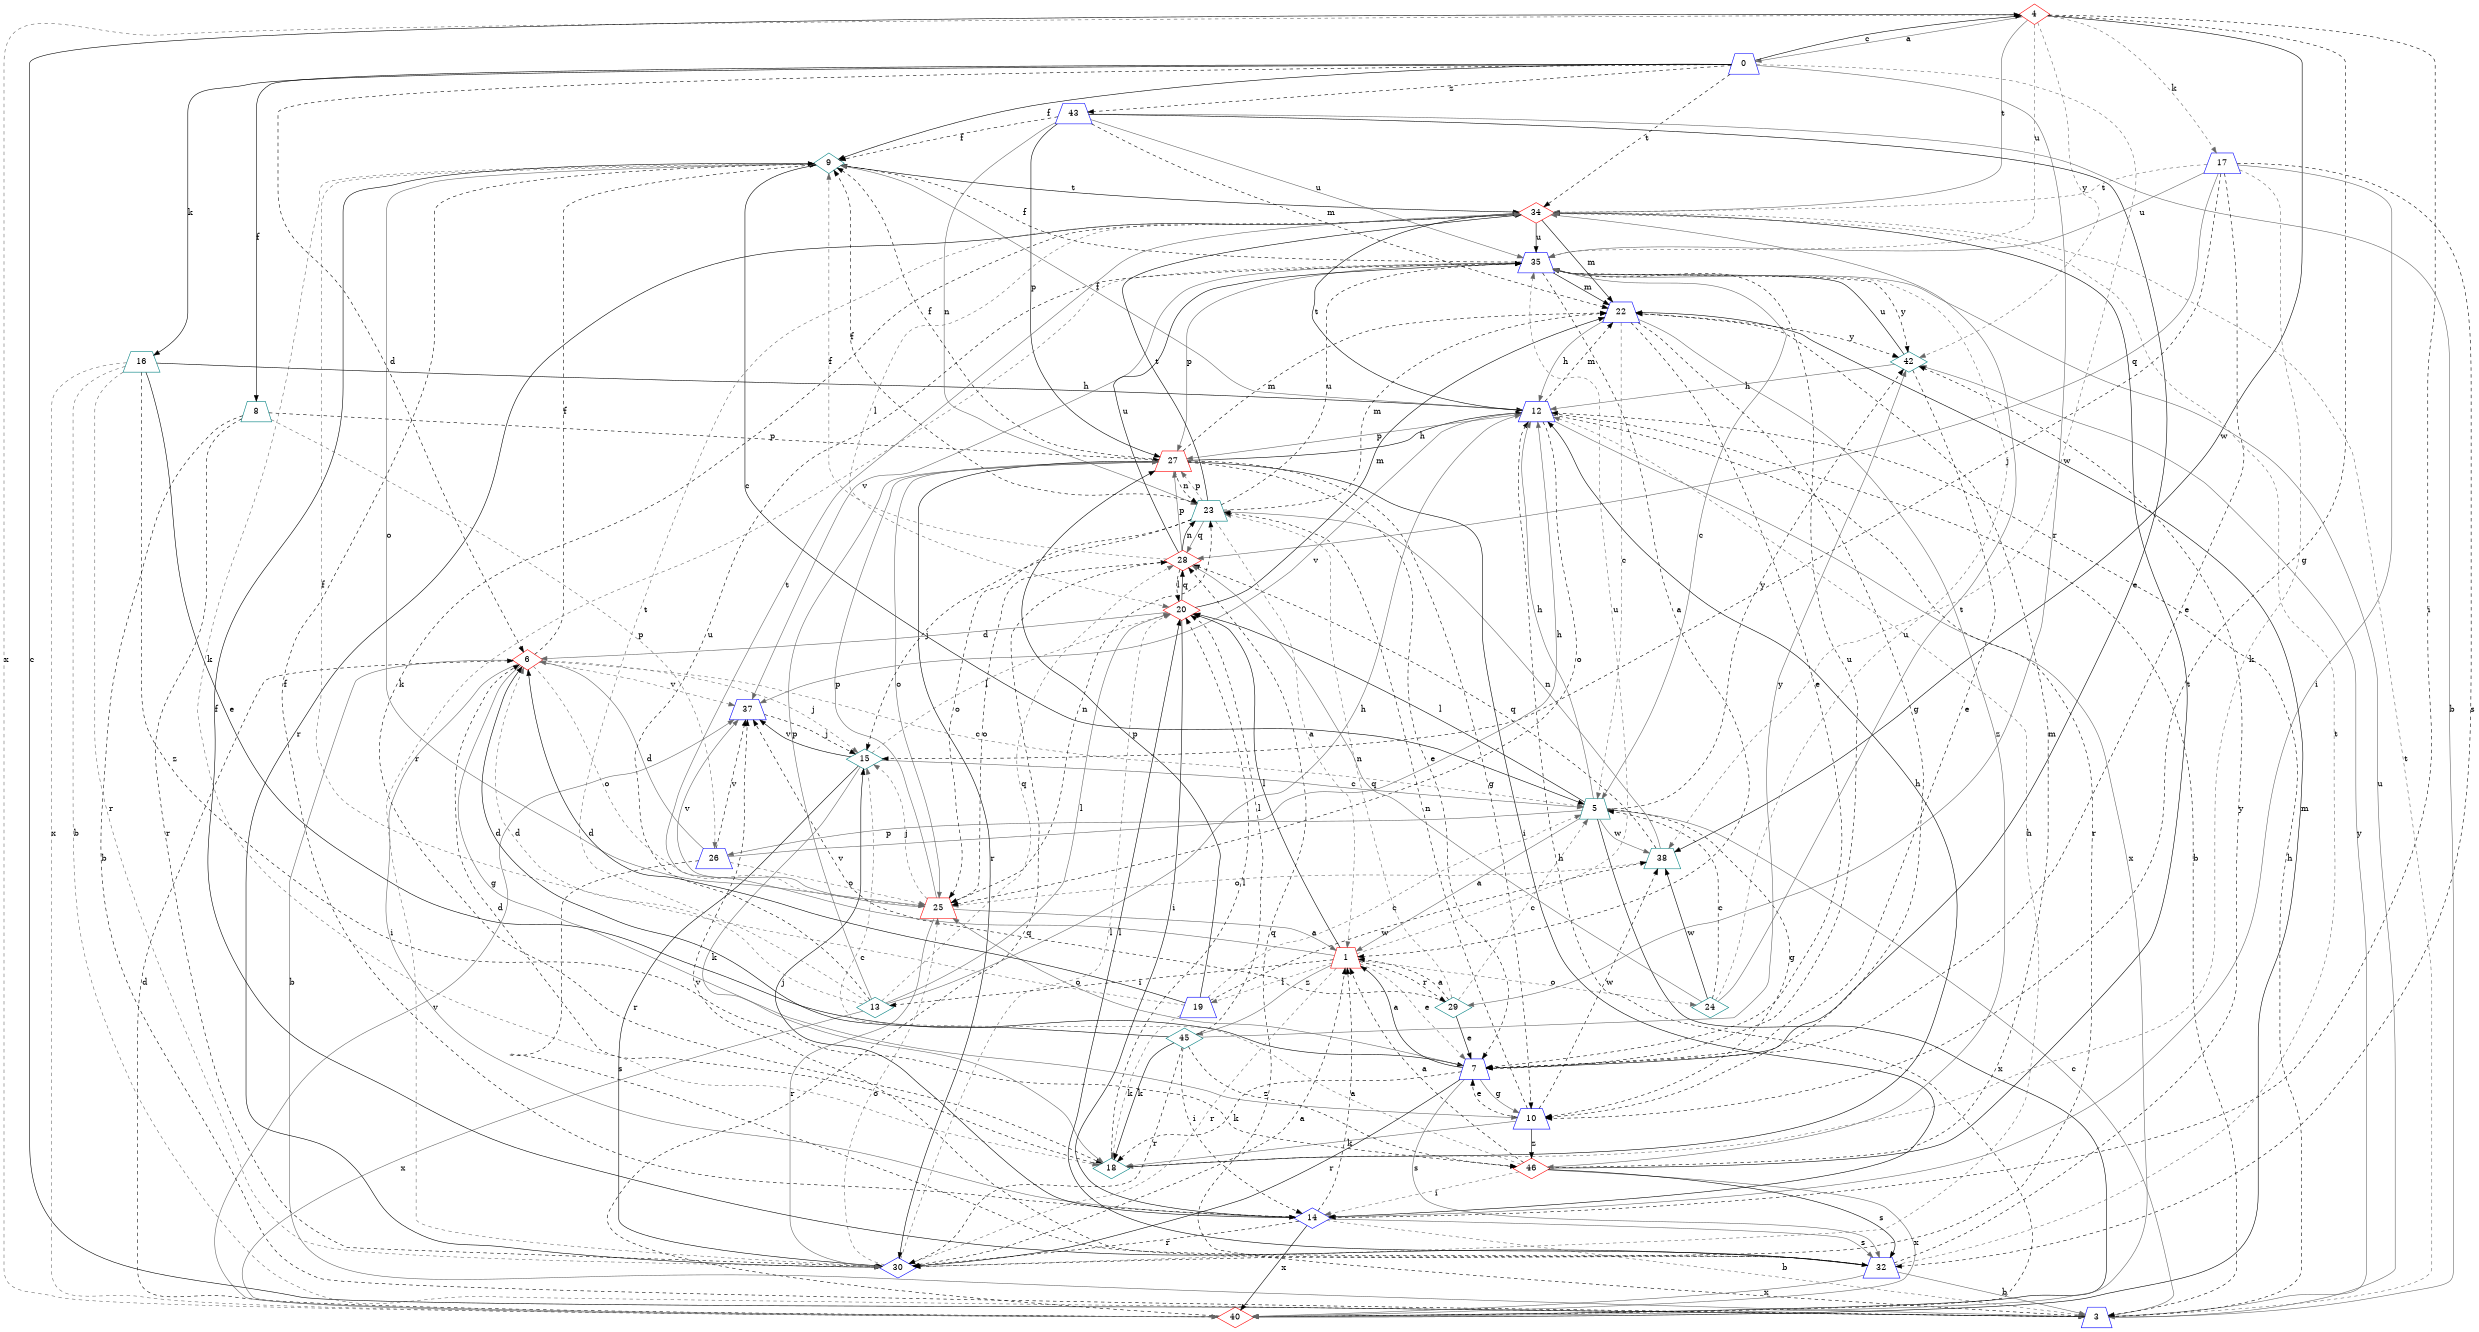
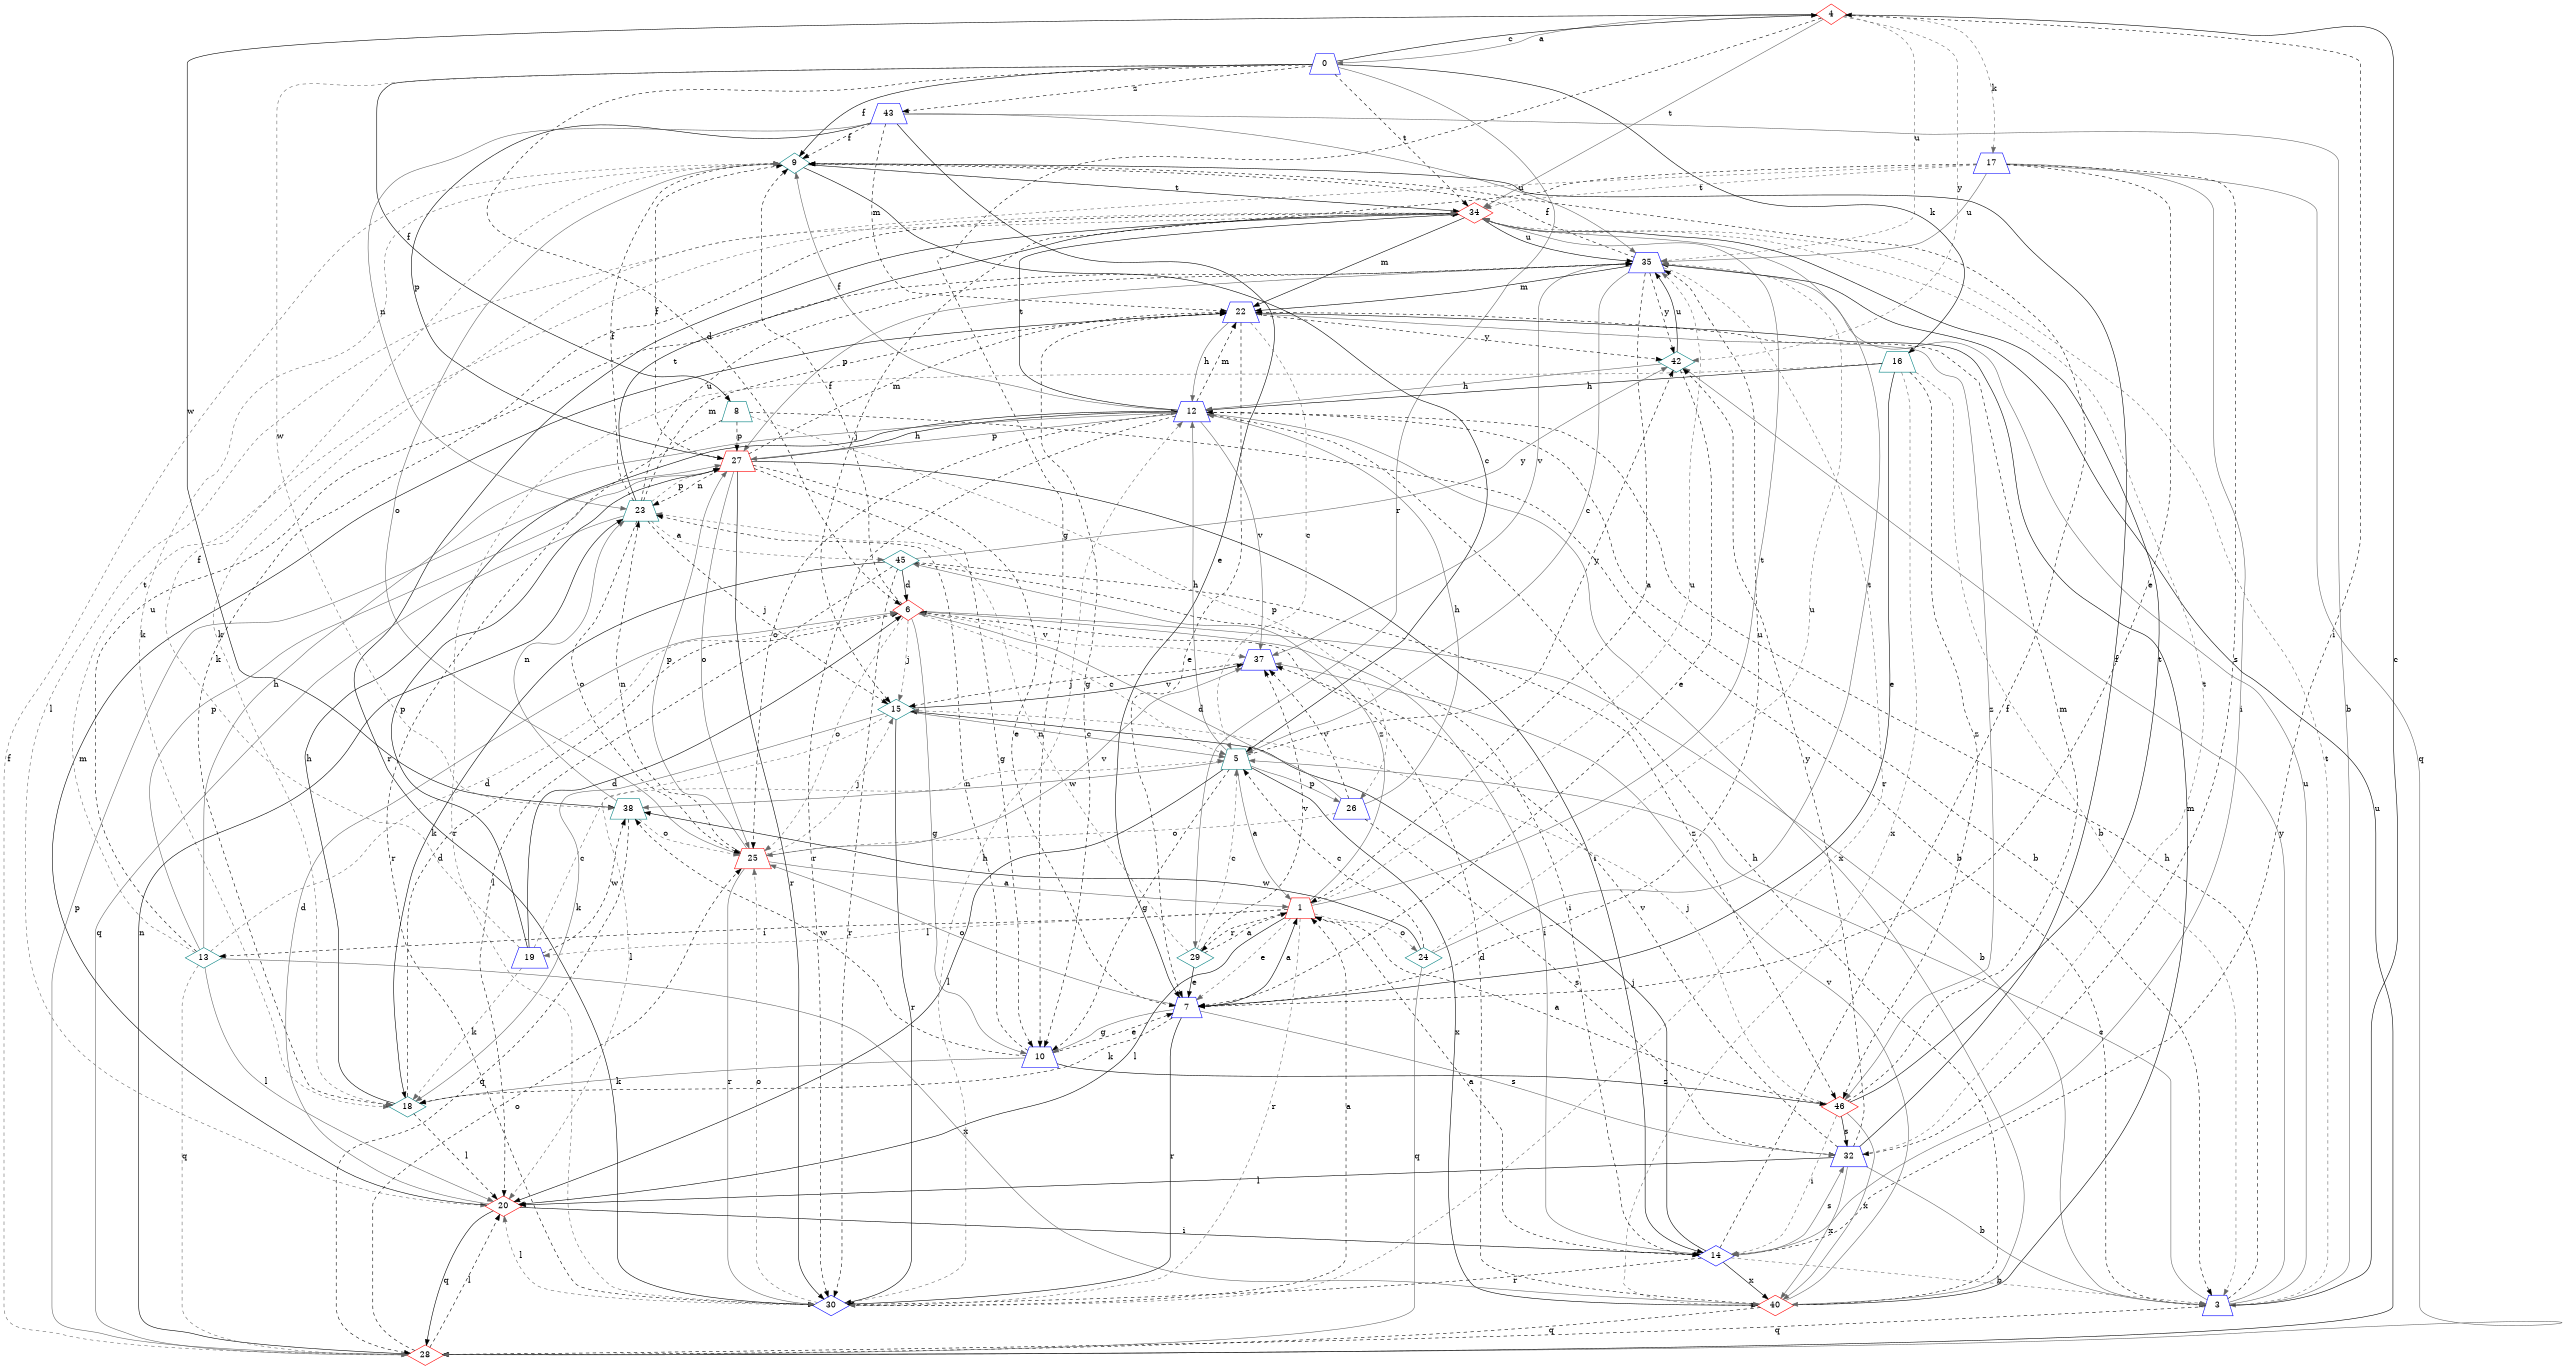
edge "4" -> "40": removed, label "x"
edge "23" -> "1": now "23" -> "45"
edge "46" -> "15": label "c" -> "j"
